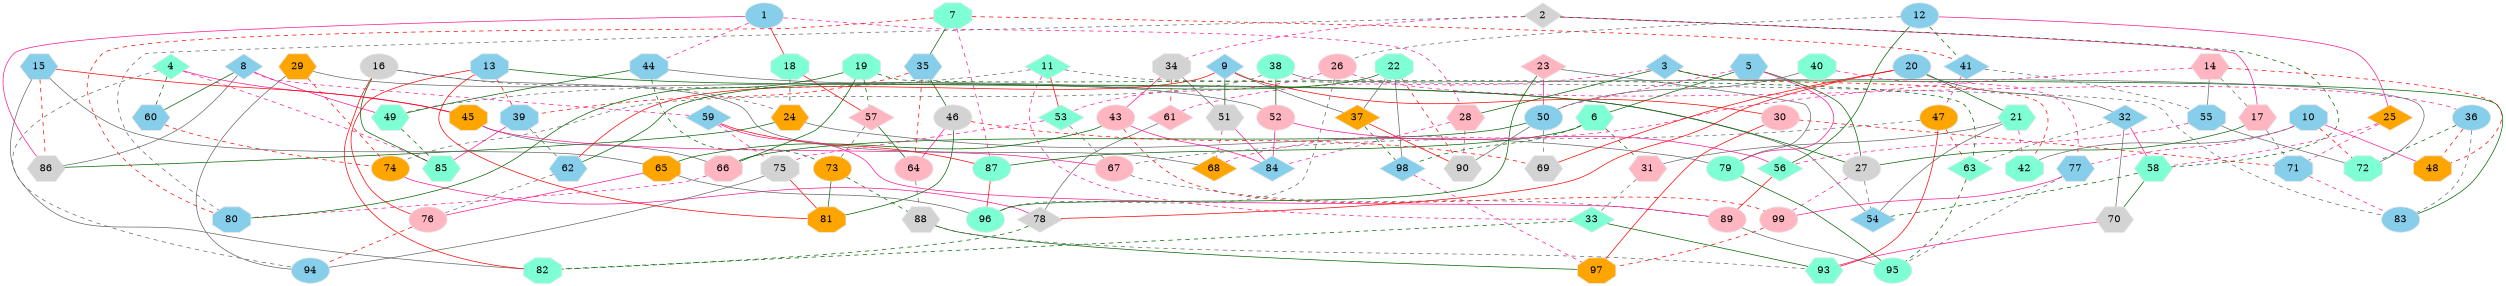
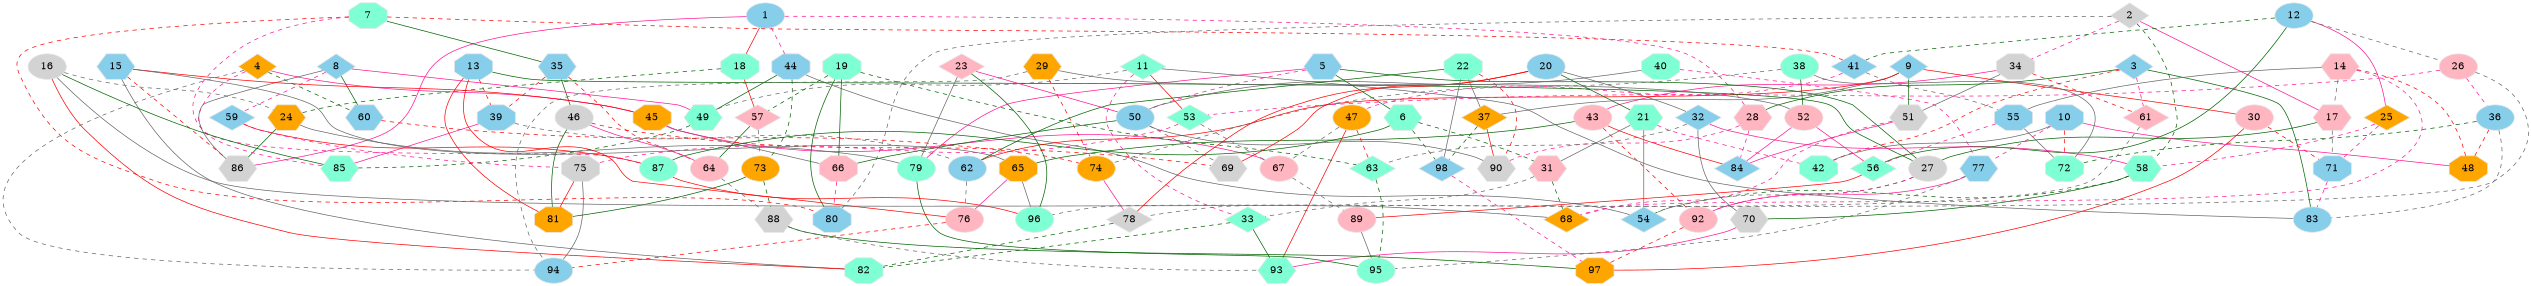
node "4": fillcolor aquamarine -> orange
edge "11" -- "83": style dashed -> solid
edge "43" -- "84": color deeppink -> red
edge "61" -- "78": style solid -> dashed
node "62": shape hexagon -> ellipse
edge "29" -- "94": style solid -> dashed
edge "31" -- "68": added
edge "59" -- "89": removed
node "99": label "99" -> "92"
